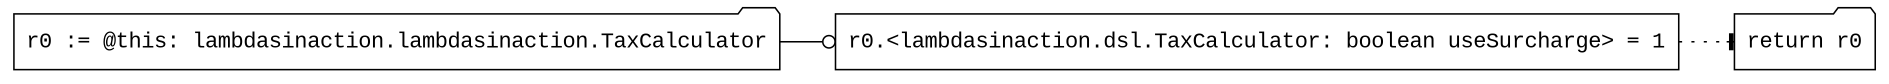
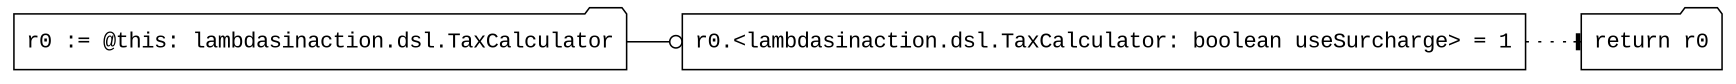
node "r0 := @this: lambdasinaction.lambdasinaction.TaxCalculator": label "r0 := @this: lambdasinaction.lambdasinaction.TaxCalculator" -> "r0 := @this: lambdasinaction.dsl.TaxCalculator"
